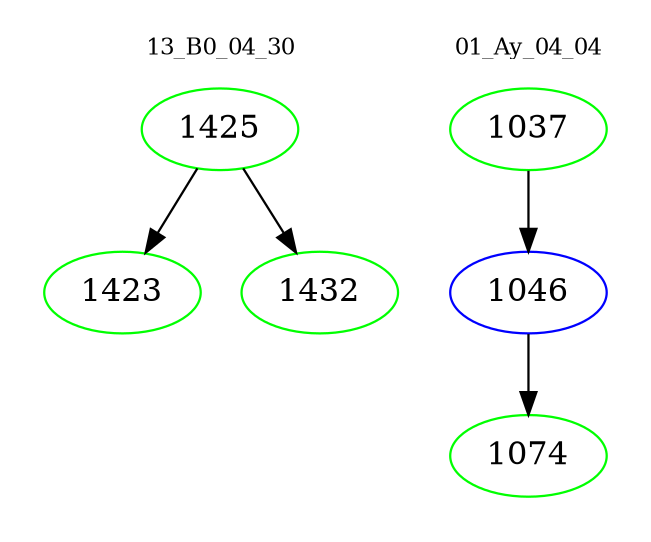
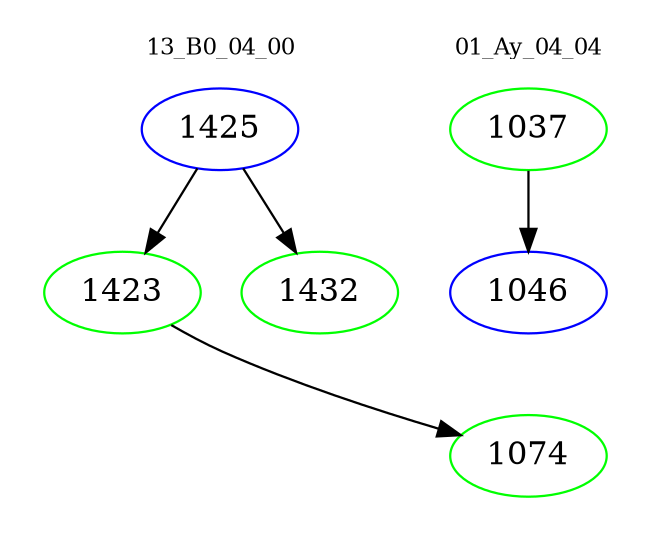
cluster "13_B0_04_30": label "13_B0_04_30" -> "13_B0_04_00"
node "1425": color green -> blue
edge "1046" -> "1074": now "1423" -> "1074"
